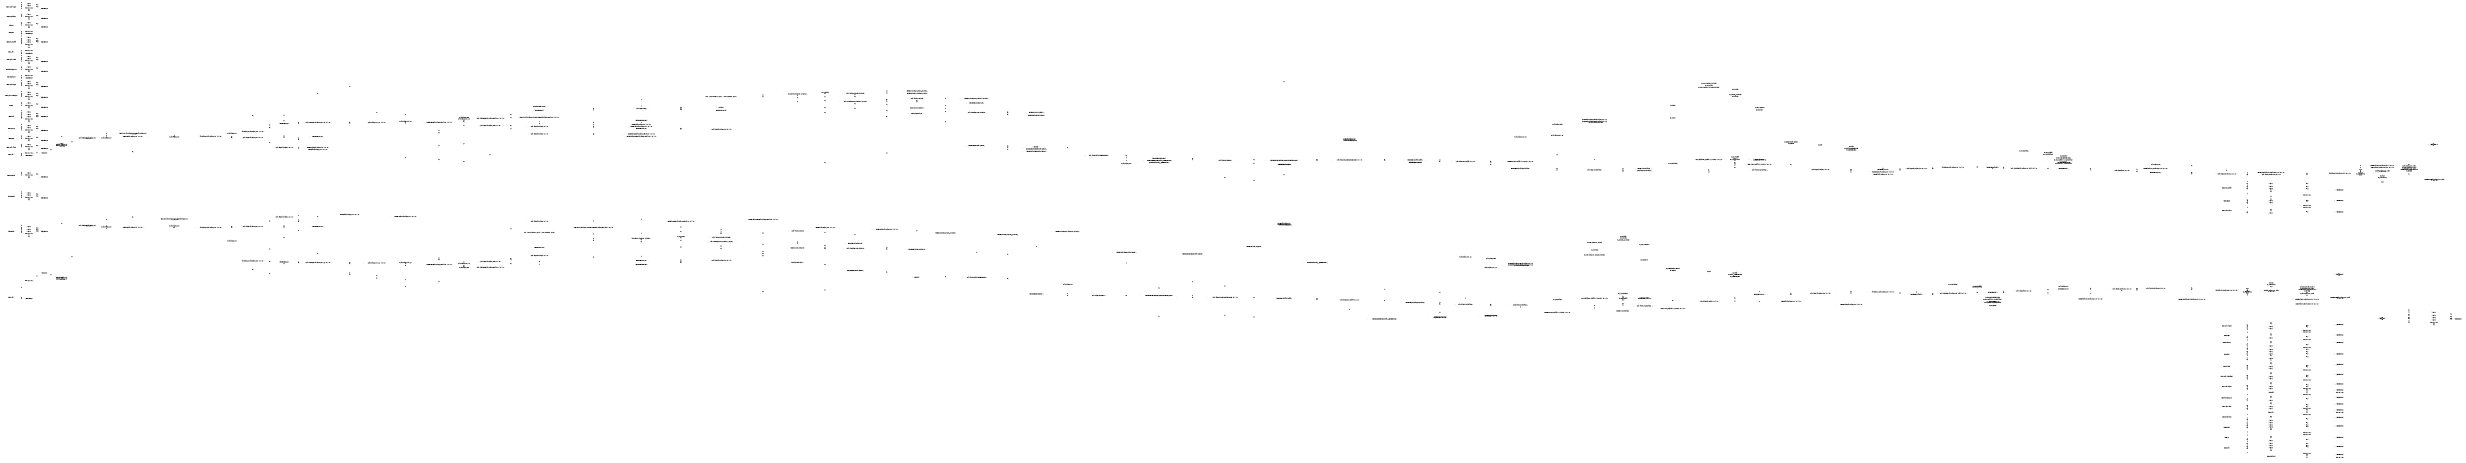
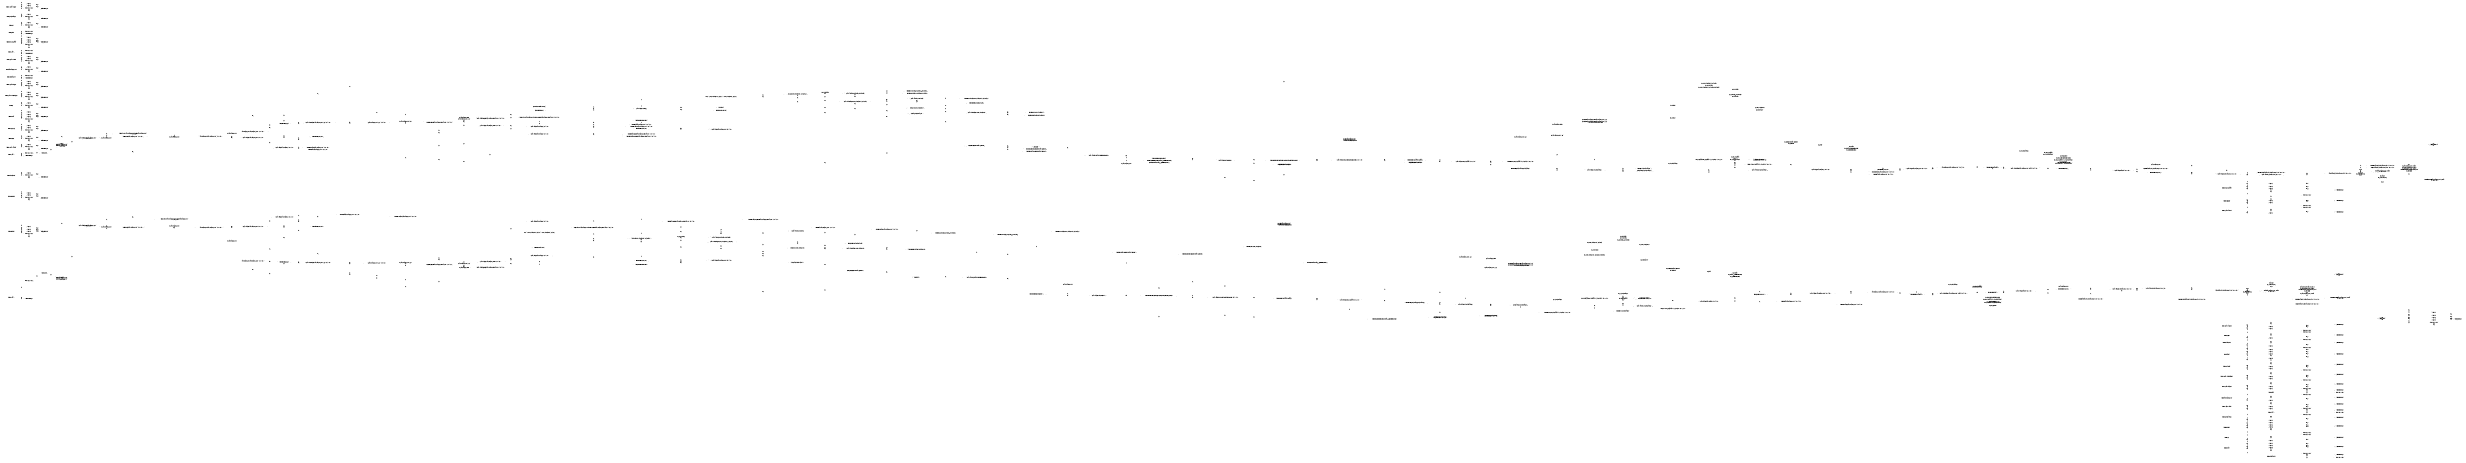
edge "(get,context_.get())" -> "(<operator>.fieldAccess,context_.get)": now "(CONTROL_STRUCTURE,IF,if (context_.get()))" -> "(<operator>.fieldAccess,context_.get)"
